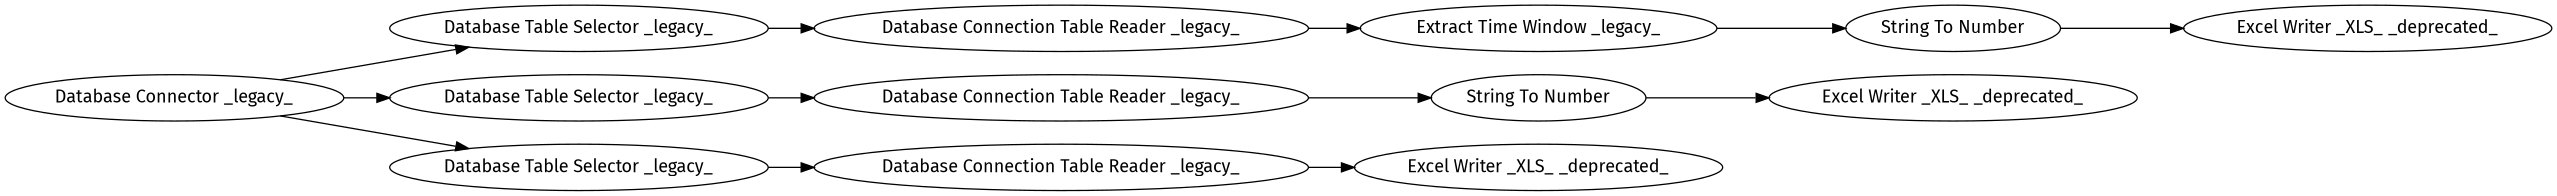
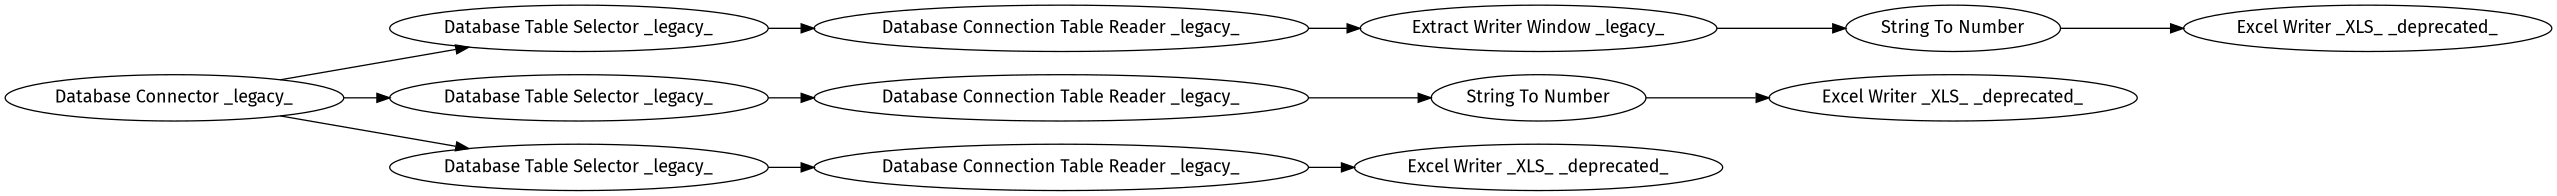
node "Extract Time Window _legacy_": label "Extract Time Window _legacy_" -> "Extract Writer Window _legacy_"
